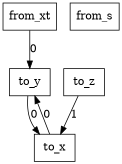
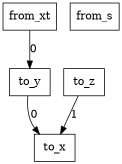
edge "to_x" -> "to_y": removed, label "0"
